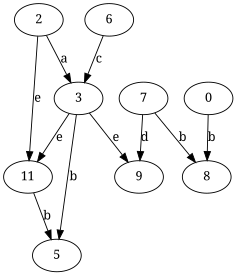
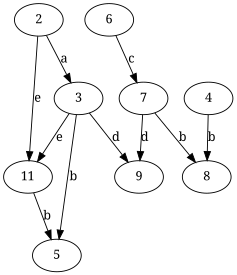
edge "6" -> "3": now "6" -> "7"
node "0": label "0" -> "4"
edge "3" -> "9": label "e" -> "d"
